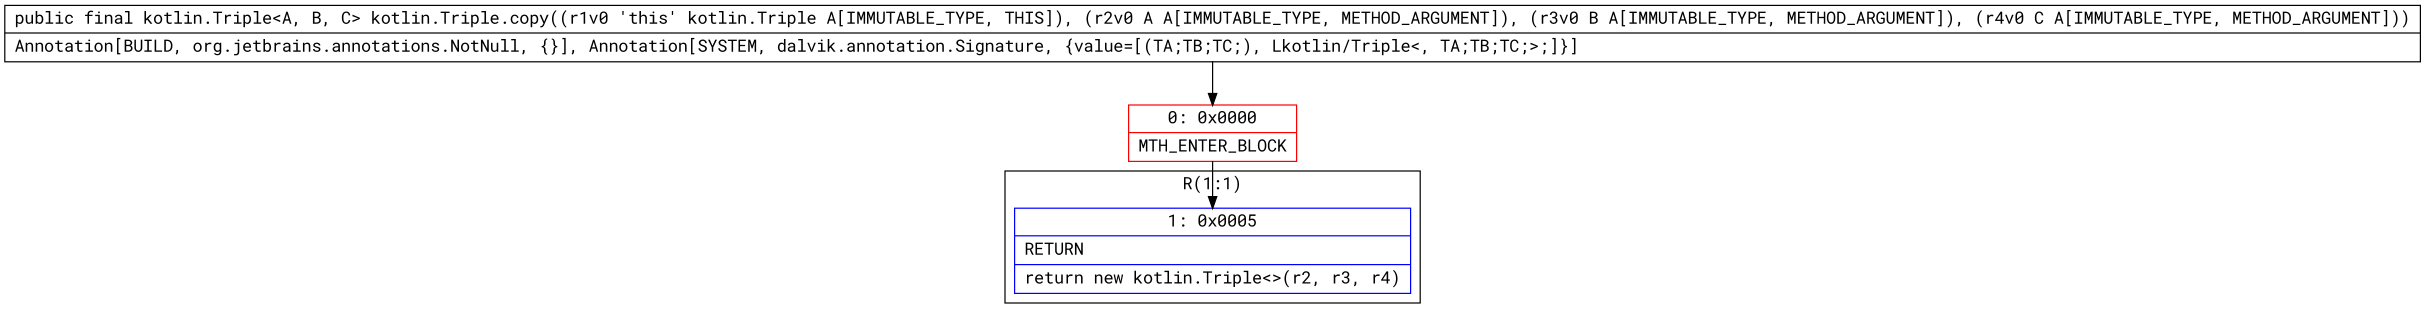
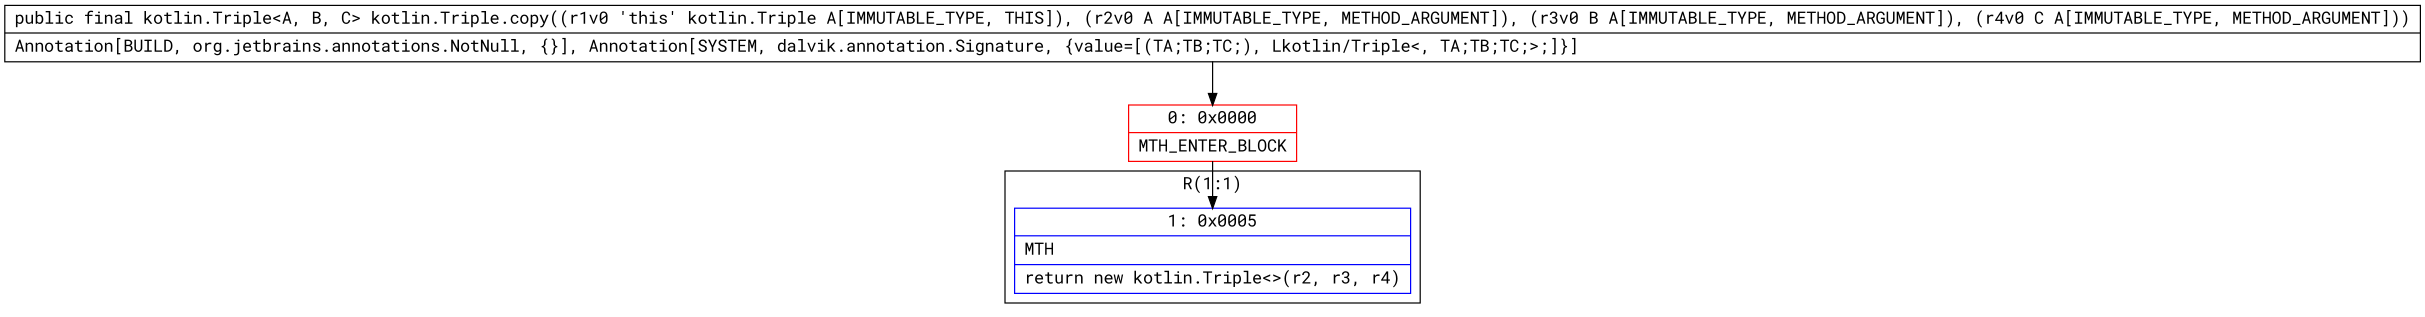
node "1: 0x0005": text "RETURN" -> "MTH"
